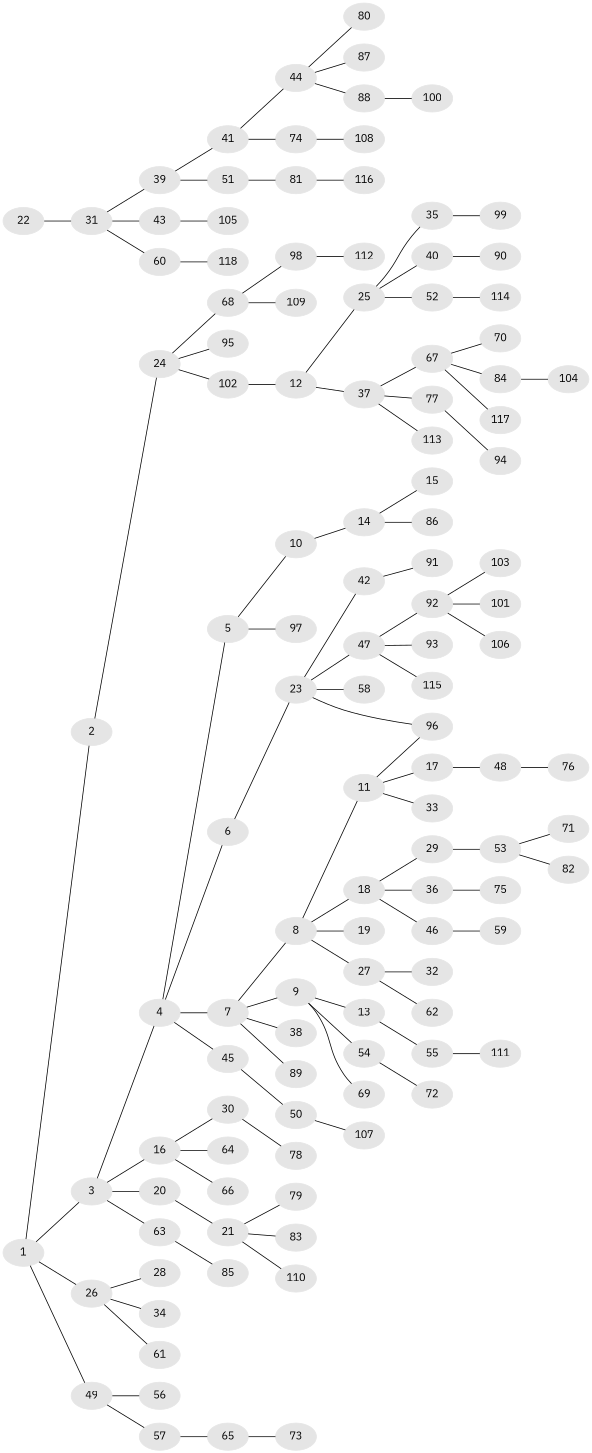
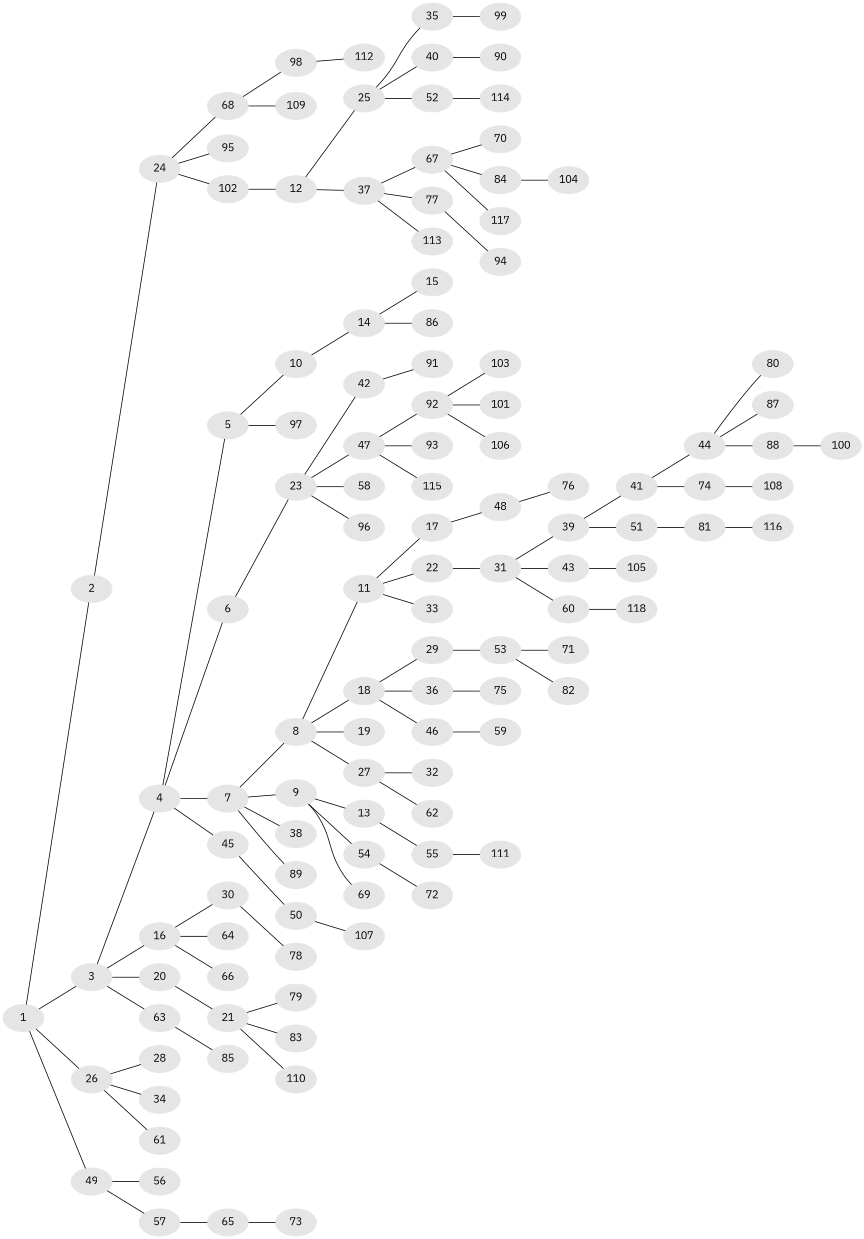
edge "96" -- "11": now "22" -- "11"
